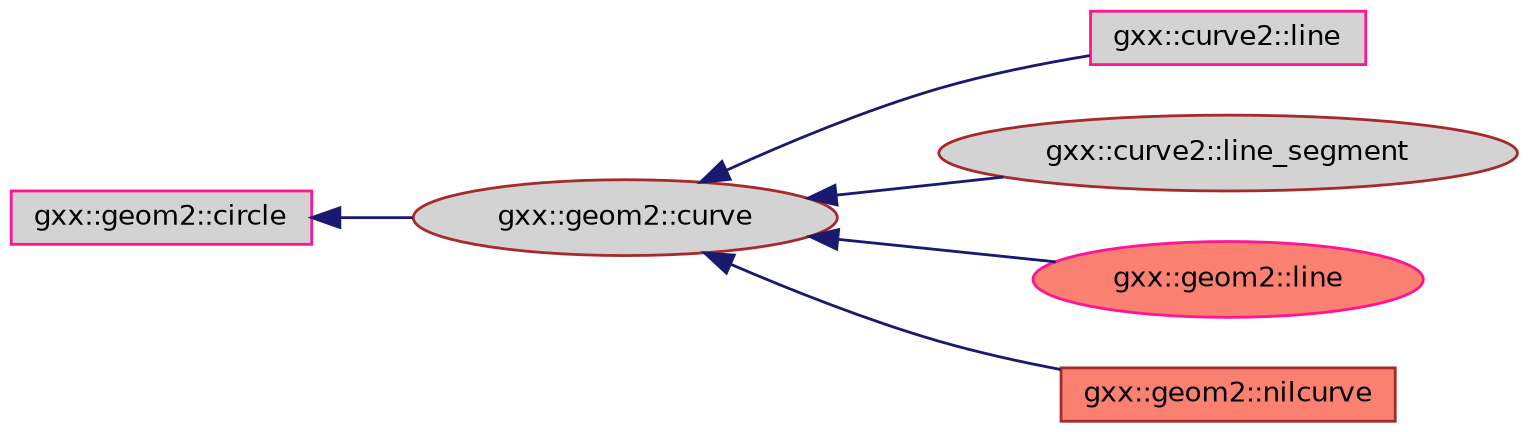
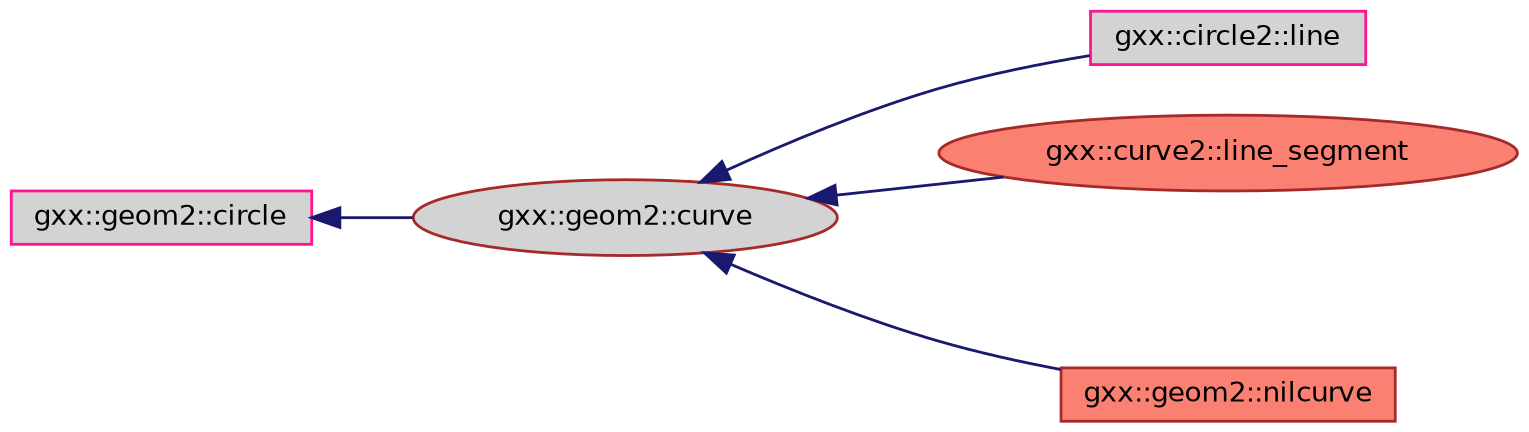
node "gxx::curve2::line": label "gxx::curve2::line" -> "gxx::circle2::line"
node "gxx::curve2::line_segment": fillcolor lightgrey -> salmon
node "gxx::geom2::line": removed
